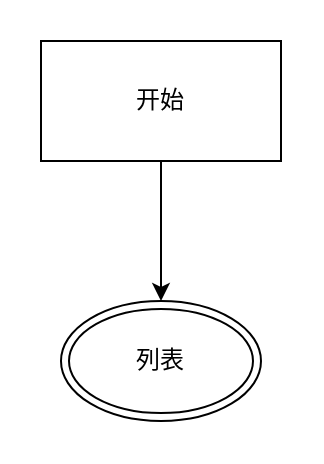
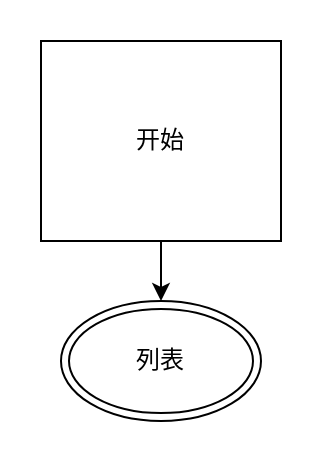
node "开始": size 240x120 -> 240x200
